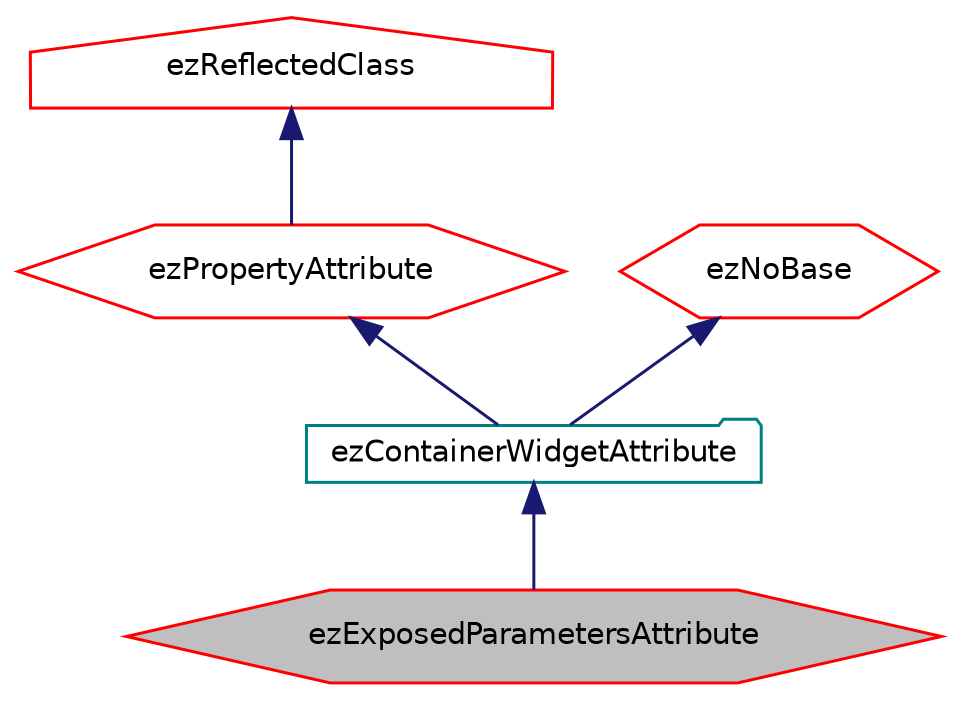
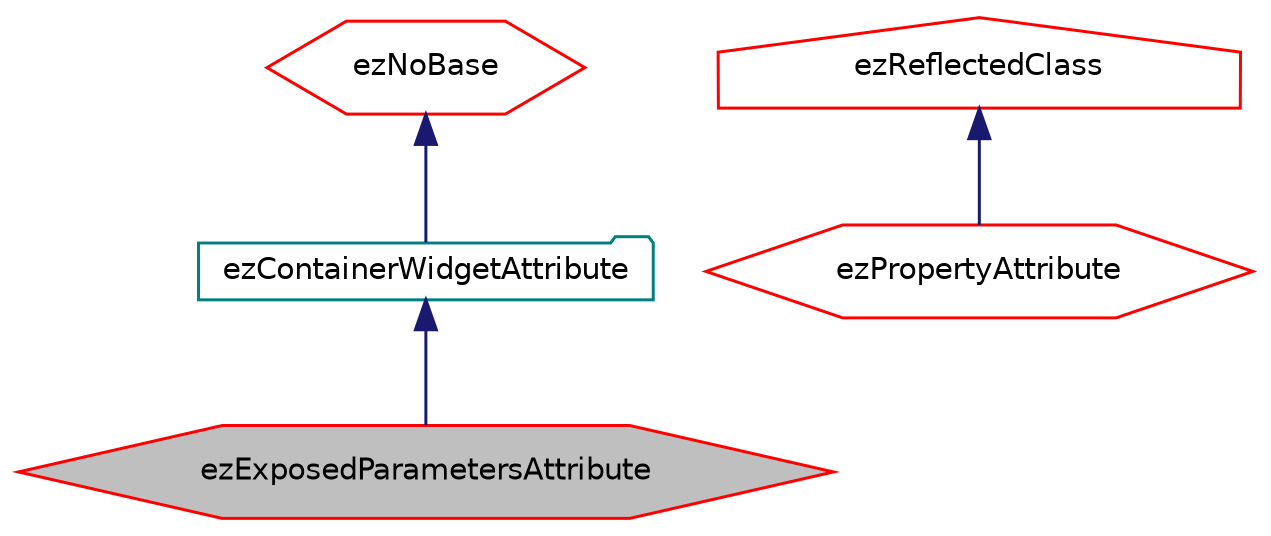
edge "ezContainerWidgetAttribute" -> "ezPropertyAttribute": removed
